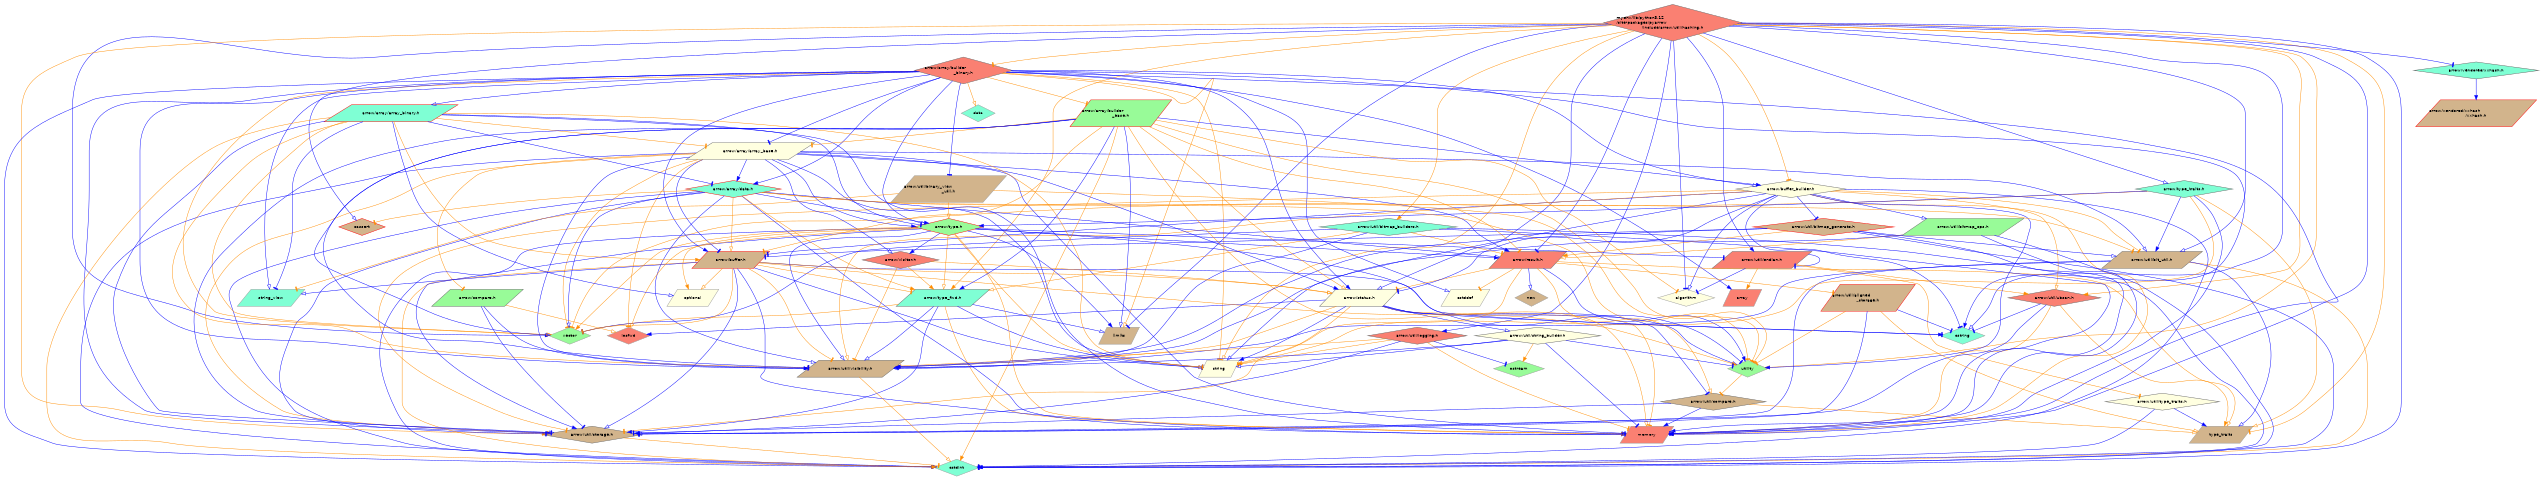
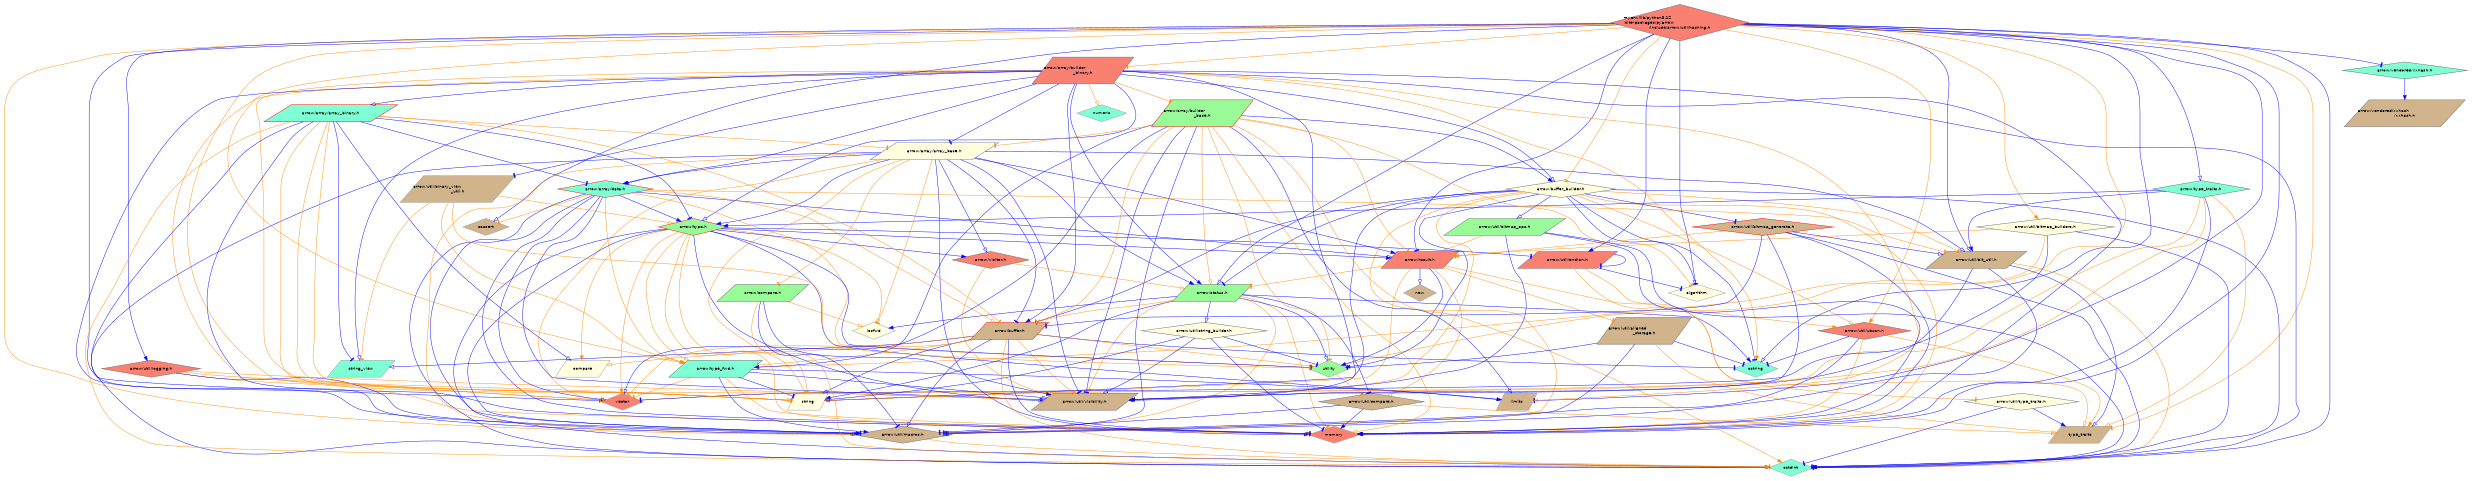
node "arrow/array/builder _binary.h": shape diamond -> parallelogram
node "data": label "data" -> "numeric"
node "arrow/vendored/xxhash /xxhash.h": color red -> grey40
edge "arrow/array/builder _binary.h" -> "cstring": color blue -> darkorange
edge "arrow/array/array_base.h" -> "string": color blue -> darkorange
node "cassert": color red -> grey60
node "arrow/util/bitmap_builders.h": fillcolor aquamarine -> lightyellow
edge "arrow/array/array_binary.h" -> "arrow/buffer.h": arrowhead normal -> tee
edge "arrow/util/bitmap_builders.h" -> "memory": removed
edge "arrow/visitor.h" -> "arrow/type_fwd.h": now "arrow/util/binary_view _util.h" -> "arrow/type_fwd.h"
edge "arrow/buffer.h" -> "arrow/status.h": reversed
node "optional": label "optional" -> "compare"
node "arrow/status.h": fillcolor lightyellow -> palegreen
node "cstddef": removed
node "array": removed
node "arrow/util/aligned _storage.h": color red -> grey40
edge "arrow/array/data.h" -> "arrow/util/visibility.h": arrowhead onormal -> normal
node "vector": fillcolor palegreen -> salmon
node "iosfwd": fillcolor salmon -> lightyellow
edge "arrow/util/aligned _storage.h" -> "utility": color darkorange -> blue
edge "arrow/util/bitmap_builders.h" -> "arrow/util/visibility.h": removed
node "ostream": removed
edge "arrow/util/visibility.h" -> "cstdint": now "arrow/compare.h" -> "cstdint"
node "arrow/util/storage.h": label "arrow/util/storage.h" -> "arrow/util/macros.h"
node "memory": shape parallelogram -> diamond
